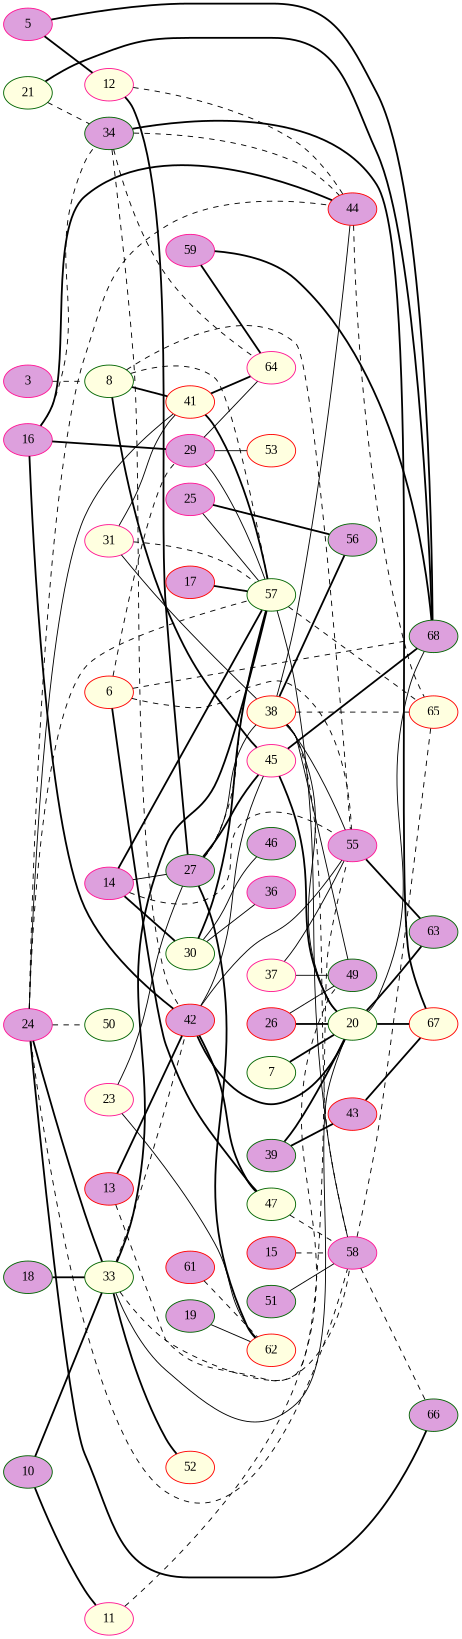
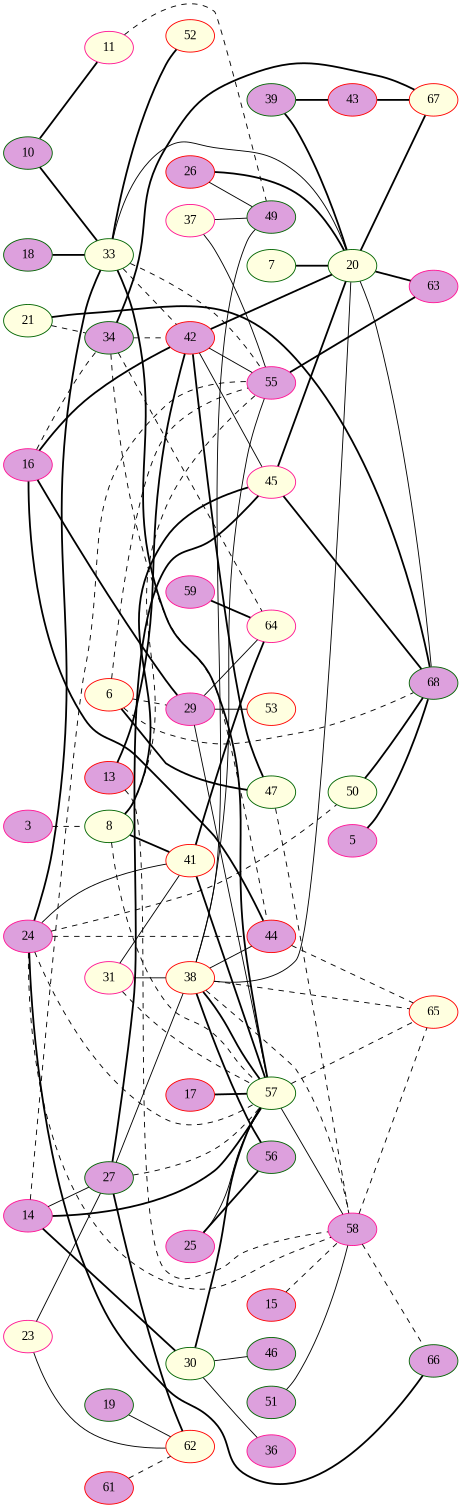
node "12": removed
edge "59" -- "68": now "50" -- "68"
node "63": color darkgreen -> deeppink
edge "38" -- "57": added
